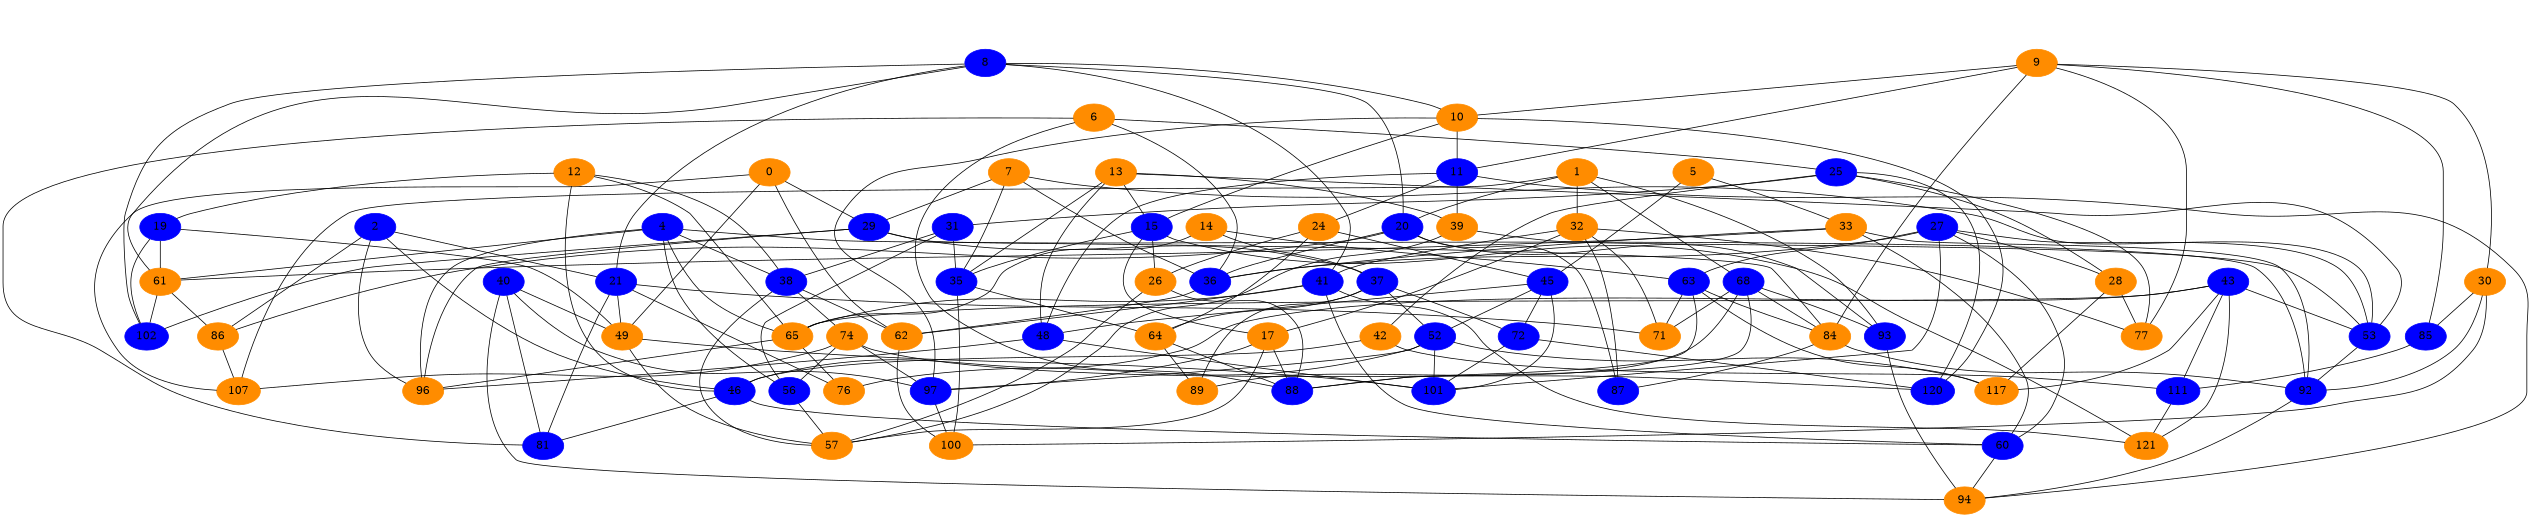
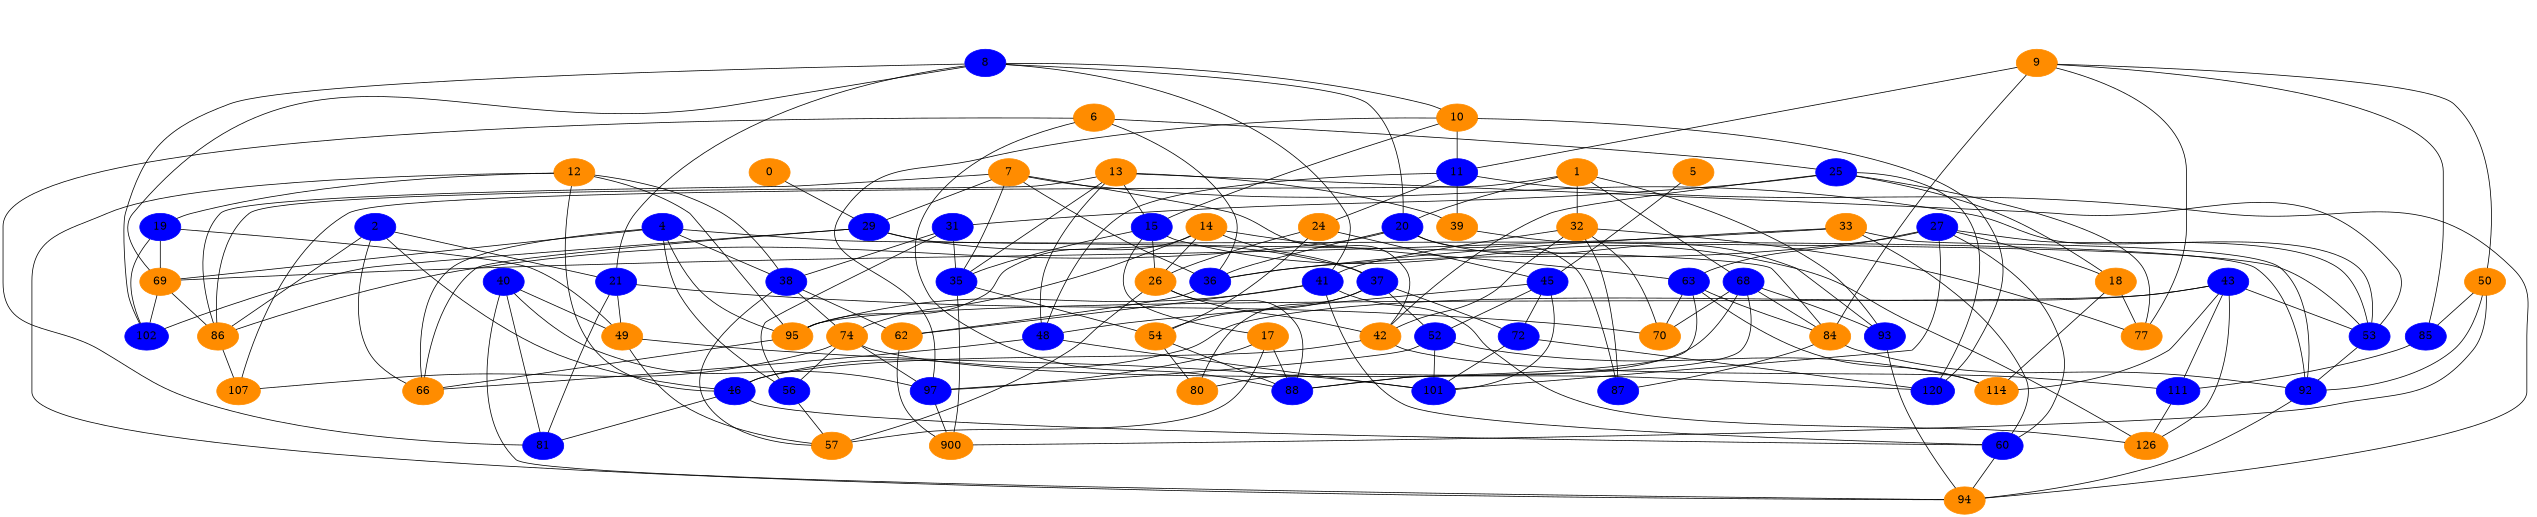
edge "9" -- "10": removed
edge "0" -- "107": removed
edge "7" -- "86": added
edge "13" -- "86": added
edge "5" -- "33": removed
edge "7" -- "42": added
edge "0" -- "49": removed
edge "14" -- "26": added
edge "0" -- "62": removed
edge "32" -- "17": now "32" -- "42"
node "61": label "61" -> "69"
node "28": label "28" -> "18"
node "30": label "30" -> "50"
edge "14" -- "74": added
edge "26" -- "42": added
node "65": label "65" -> "95"
edge "39" -- "57": removed
node "64": label "64" -> "54"
node "71": label "71" -> "70"
node "96": label "96" -> "66"
node "76": removed
node "89": label "89" -> "80"
node "117": label "117" -> "114"
node "100": label "100" -> "900"
node "121": label "121" -> "126"
edge "12" -- "94": added
